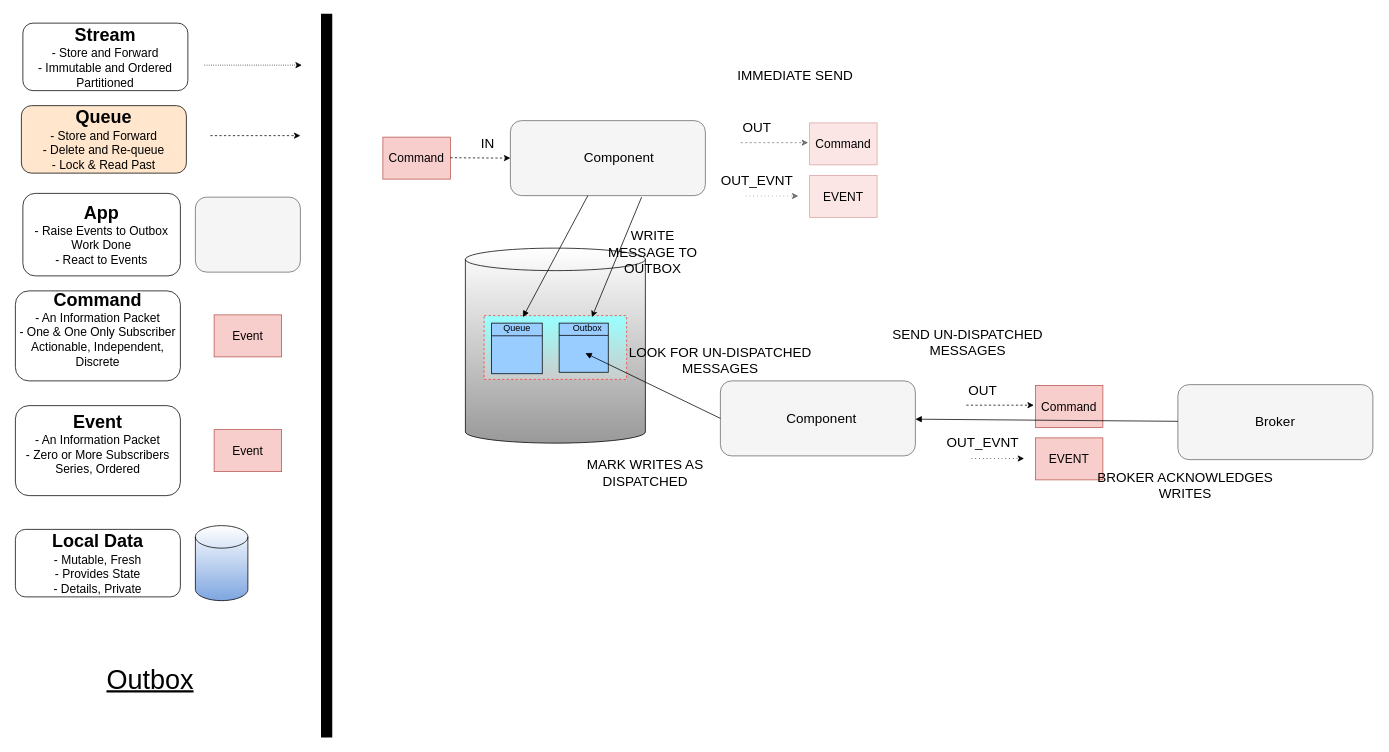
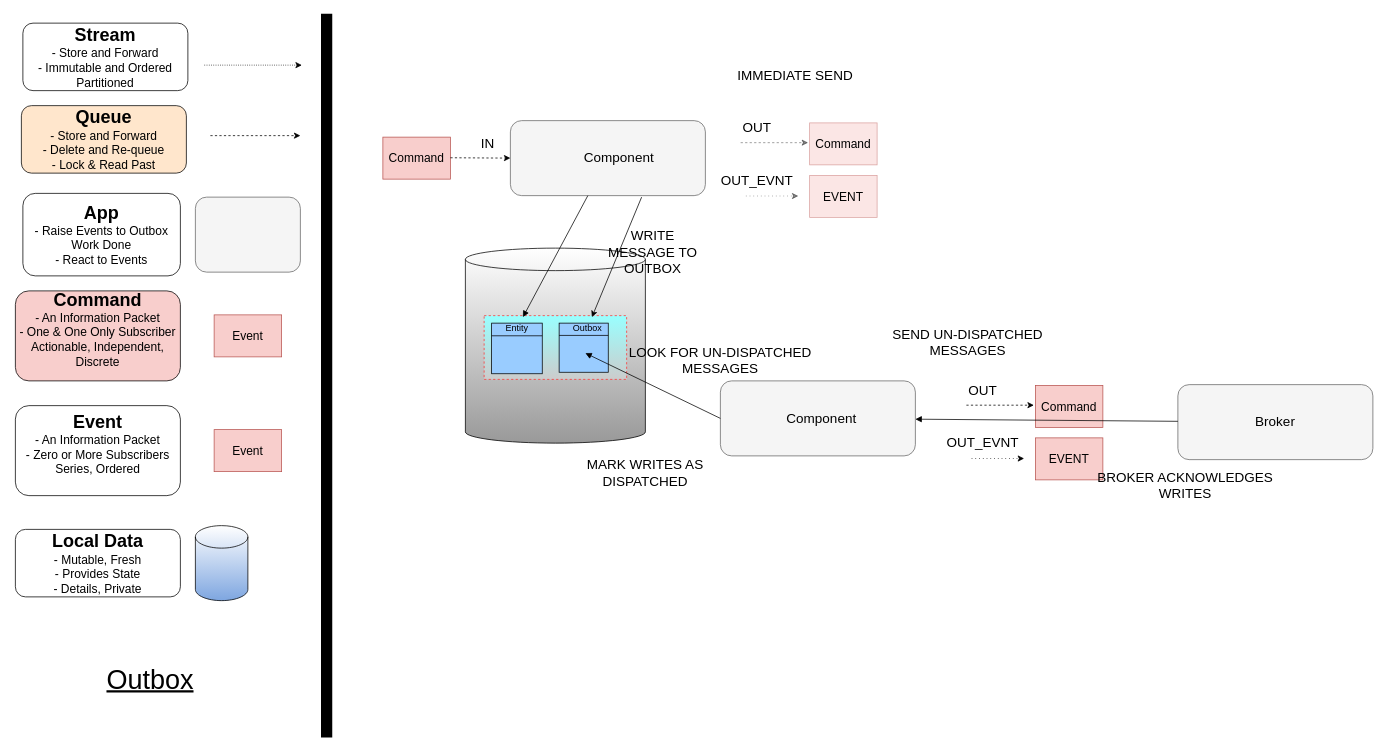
node "Queue": label "Queue" -> "Entity"
node "Command - An Information Packet - One & One Only Subscriber Actionable, Independent, Discrete": fillcolor #ffffff -> #f8cecc
